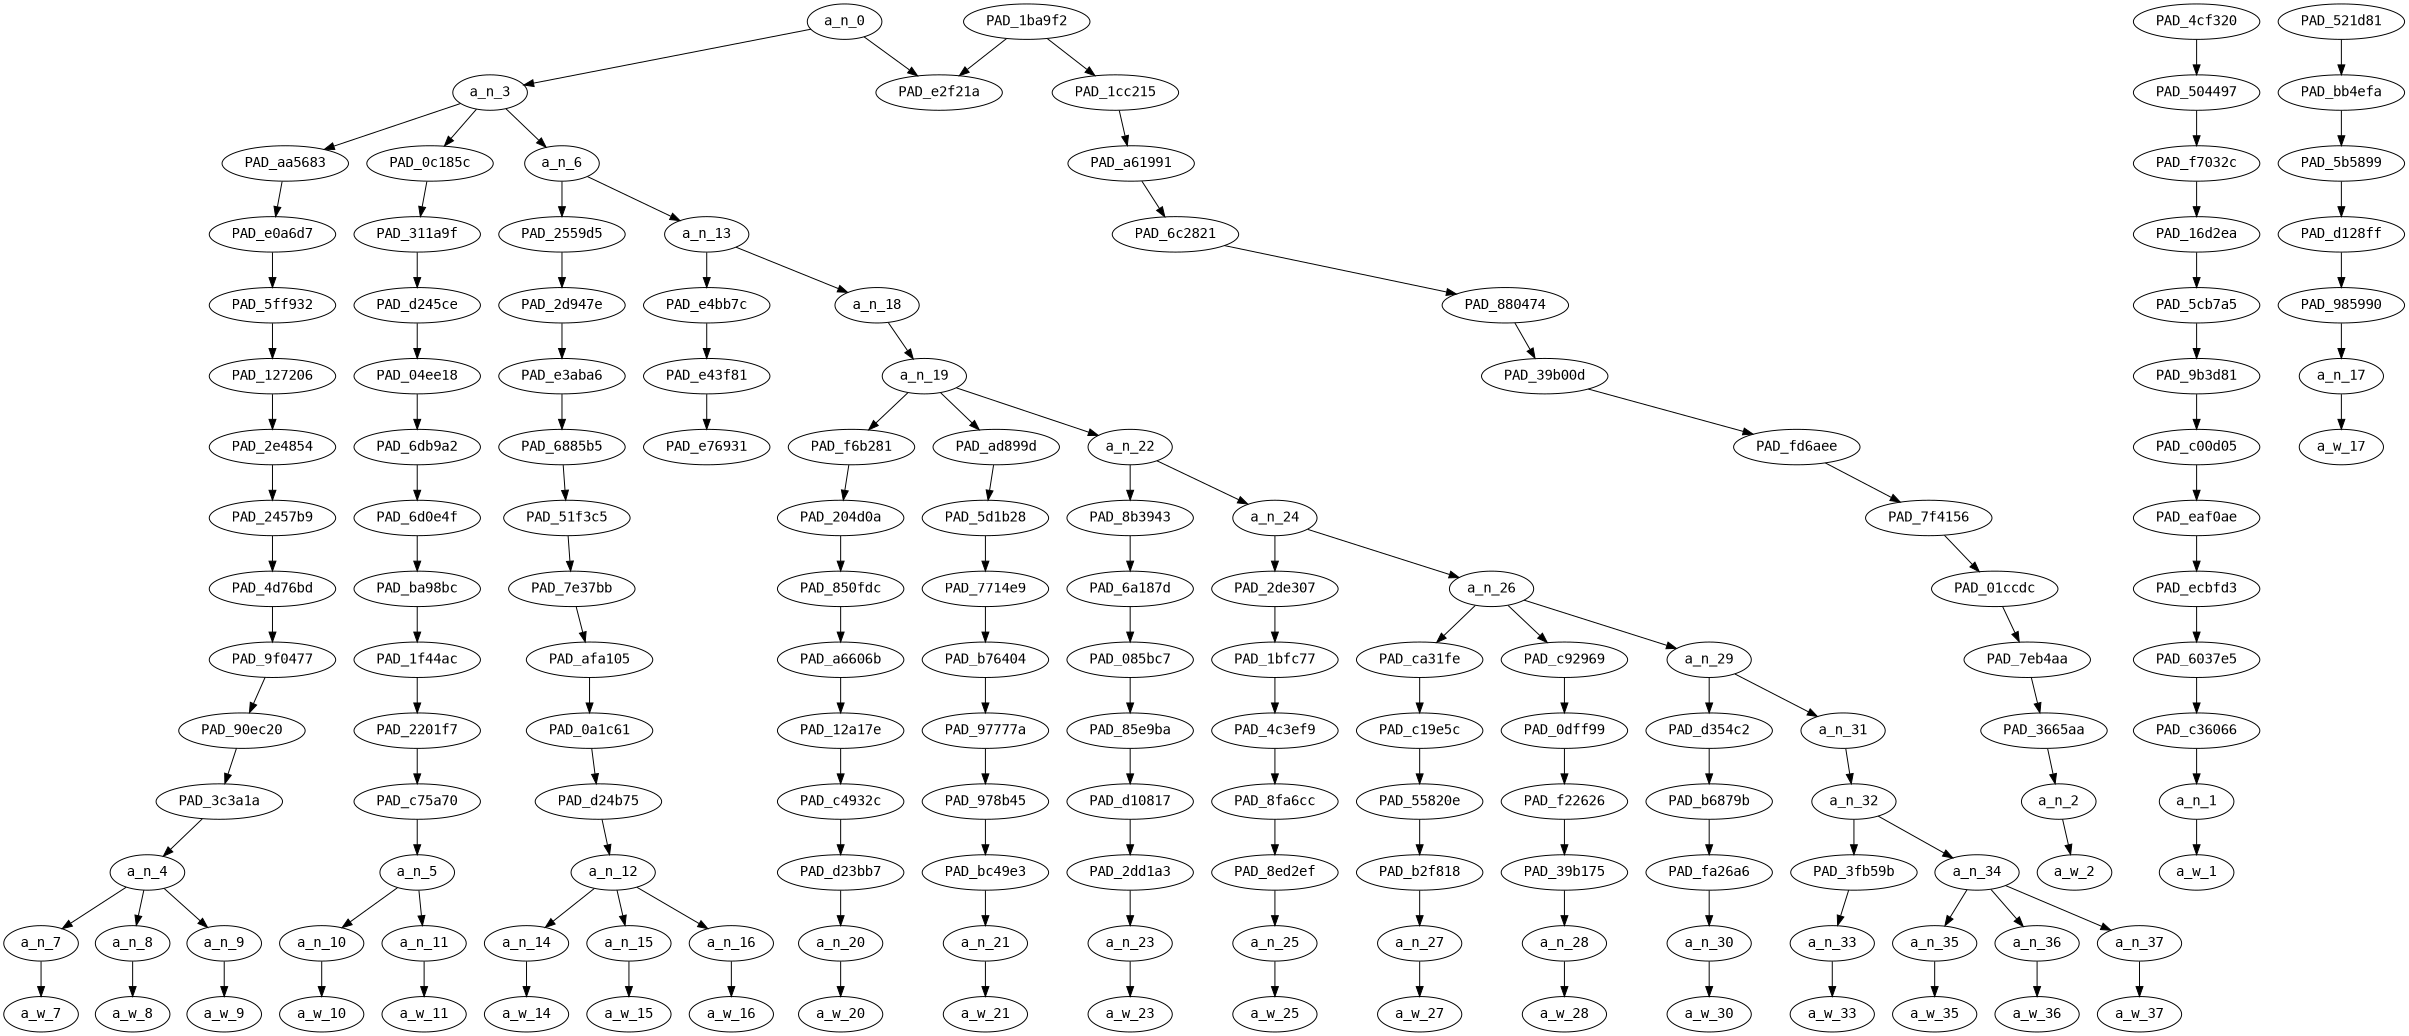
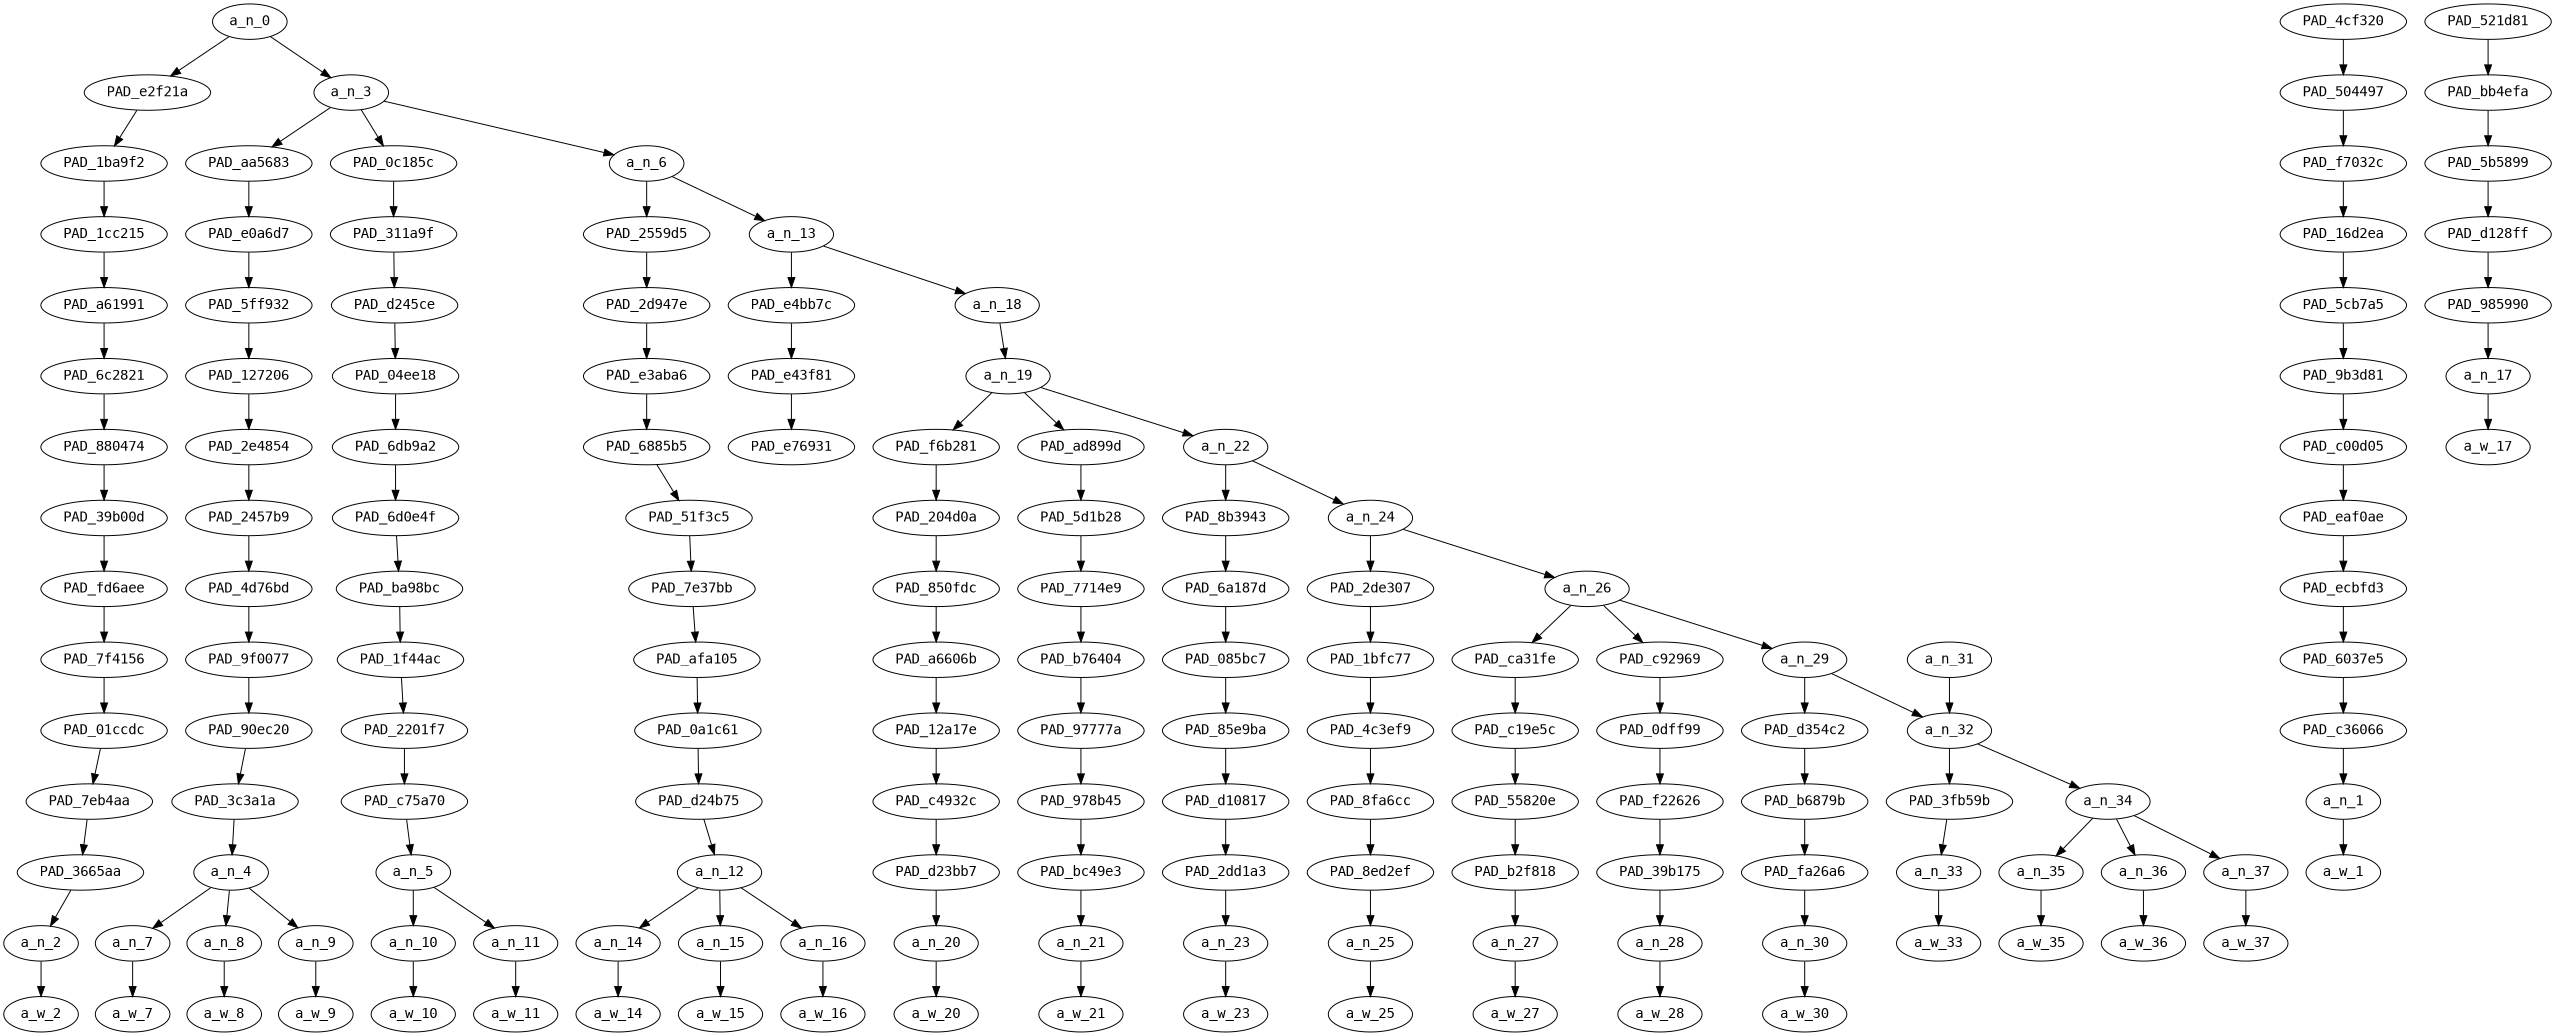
edge "PAD_1ba9f2" -> "PAD_e2f21a": reversed
node "PAD_9f0477": label "PAD_9f0477" -> "PAD_9f0077"
edge "a_n_29" -> "a_n_31": now "a_n_29" -> "a_n_32"
